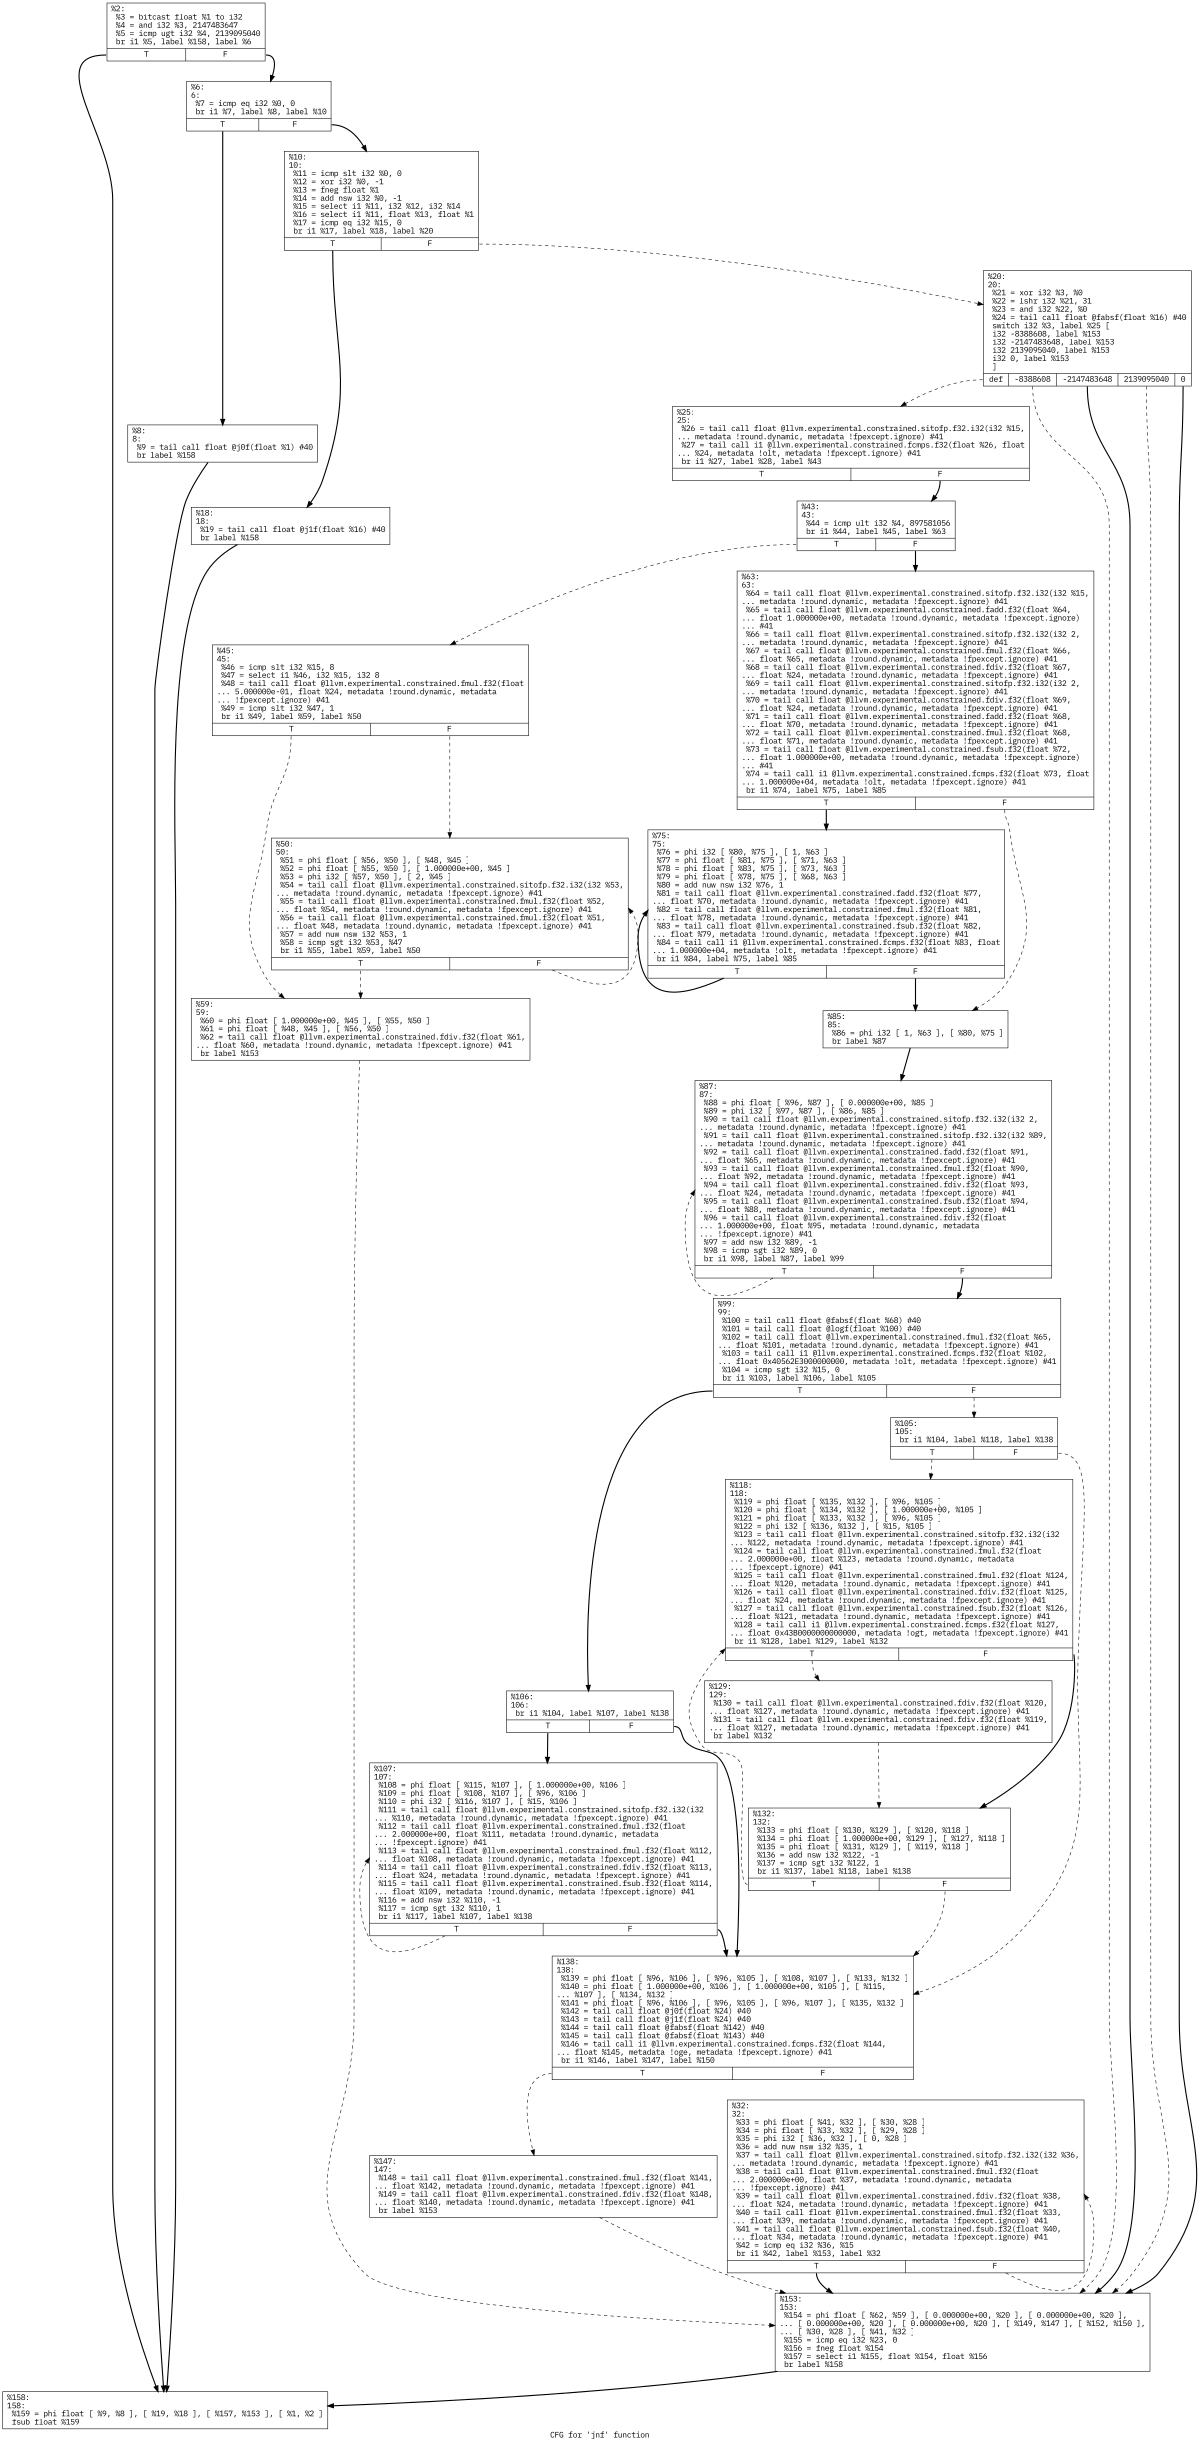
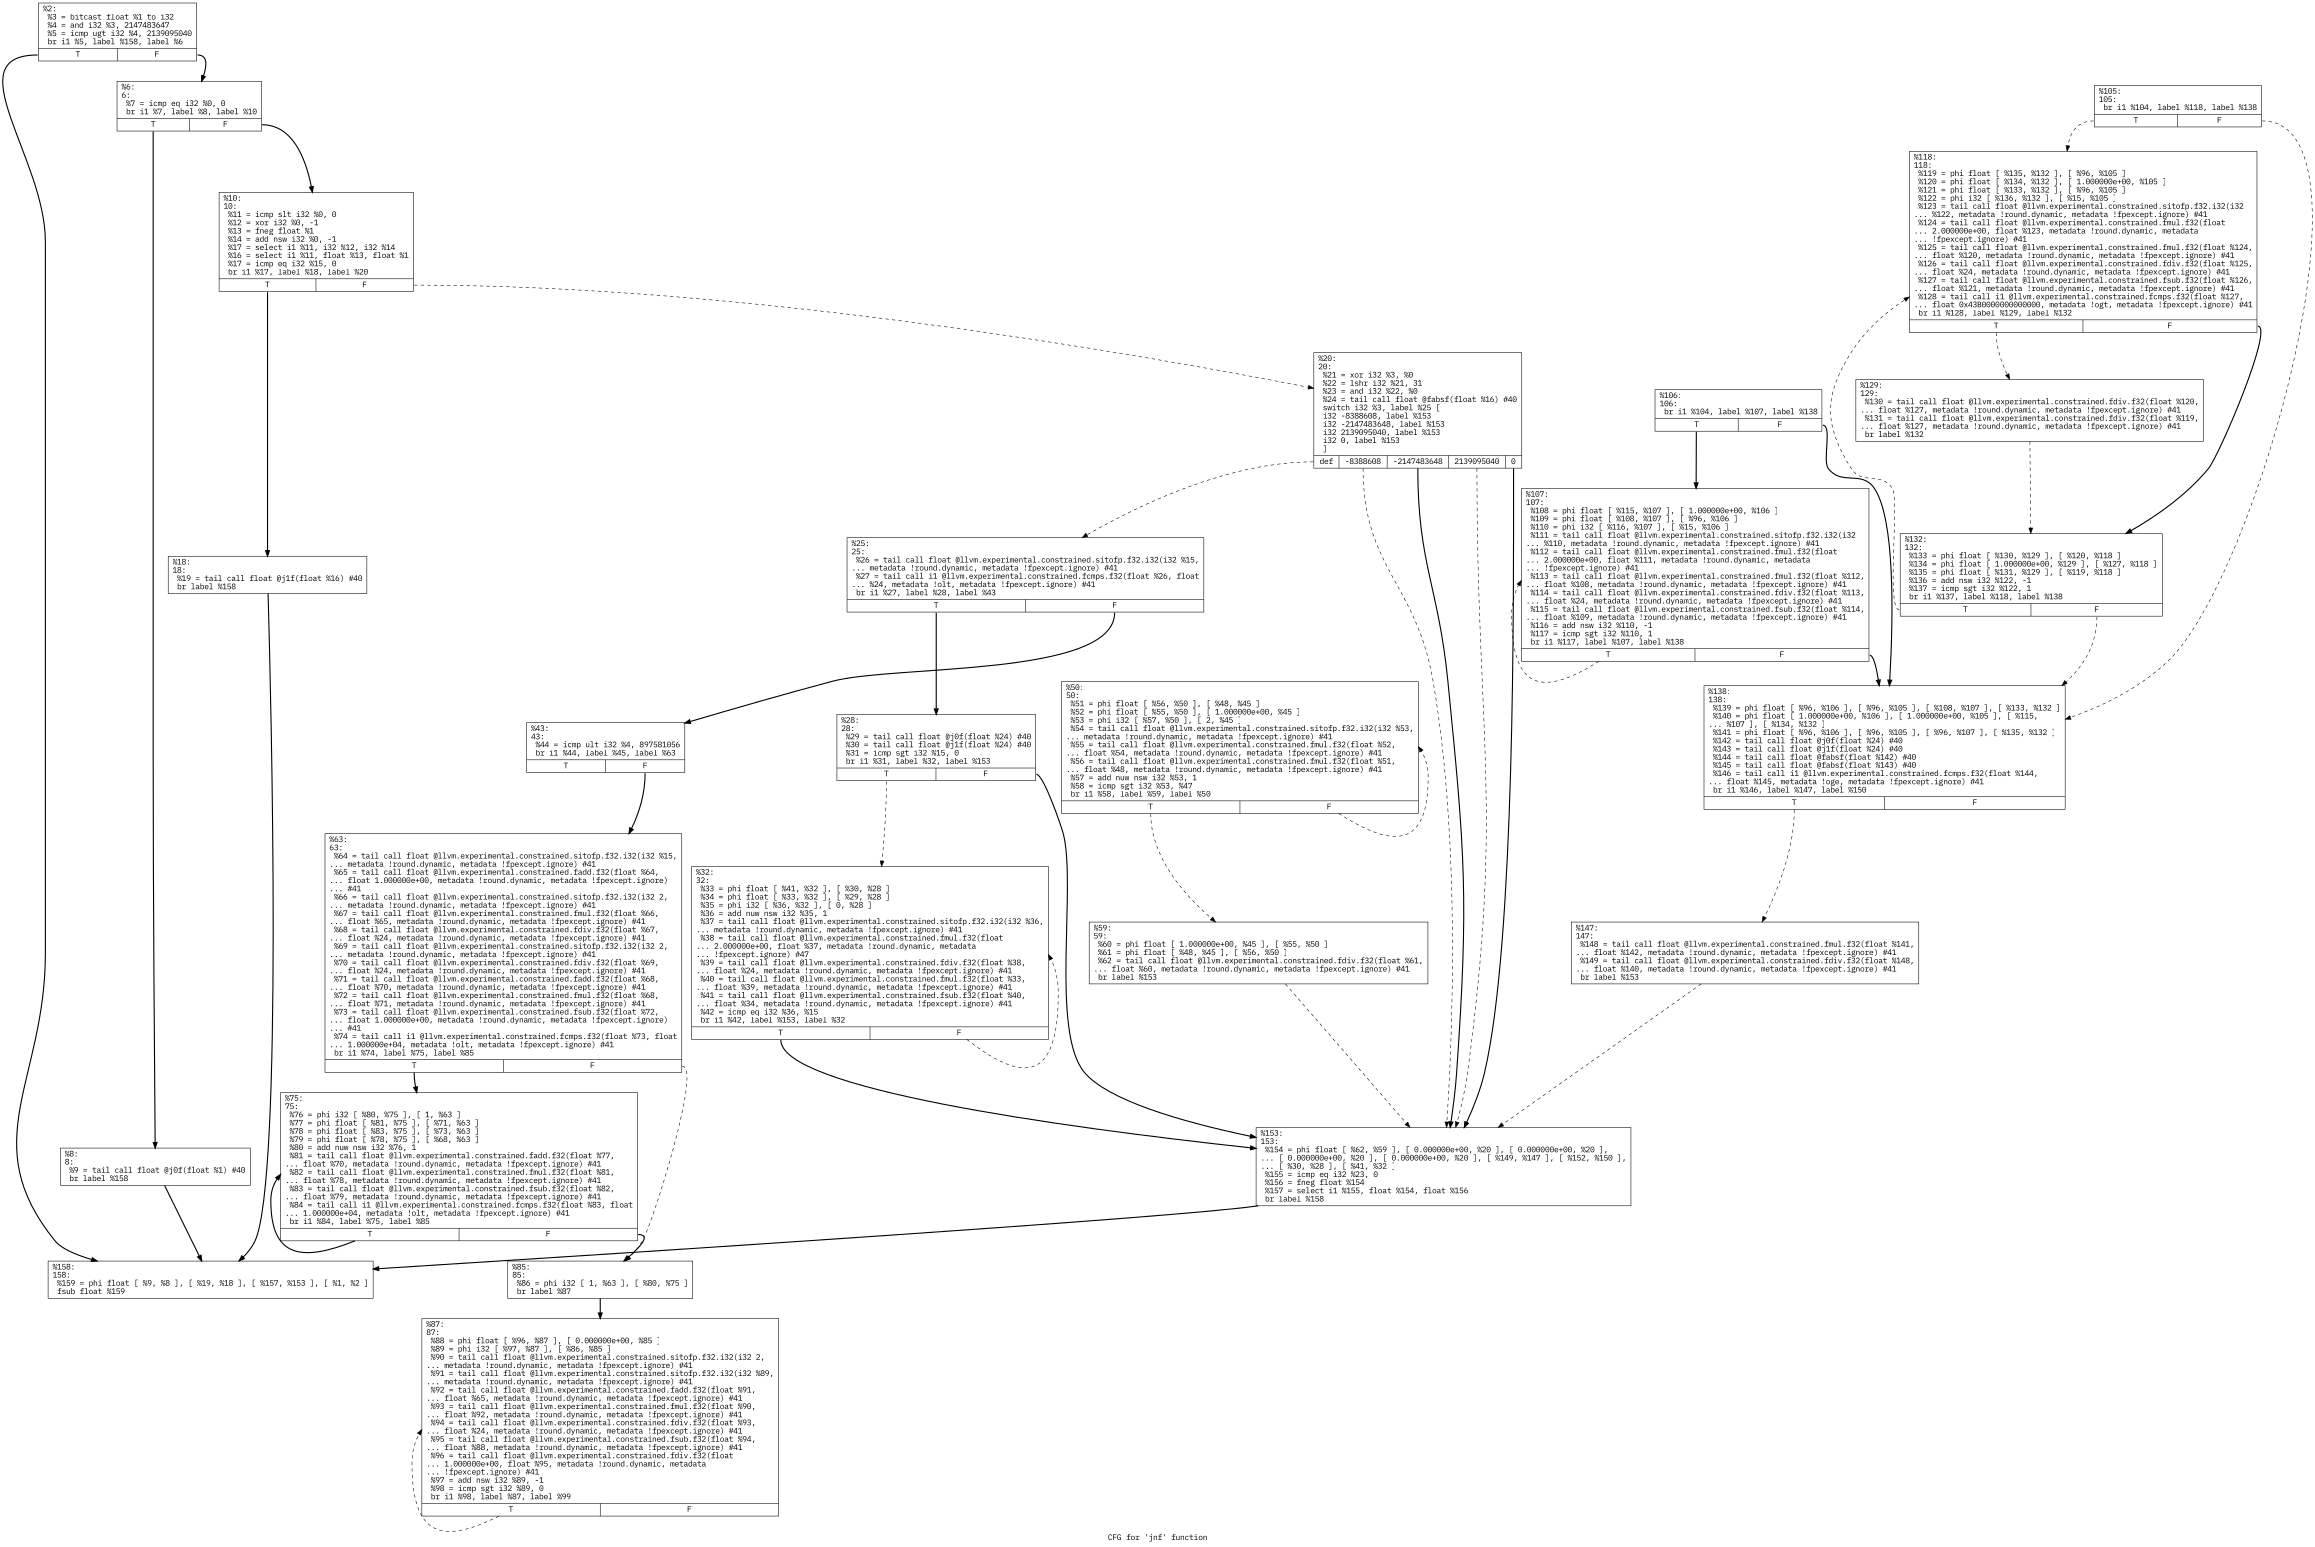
node "%10:": text "%15 = select i1 %11, i32 %12, i32 %14" -> "%17 = select i1 %11, i32 %12, i32 %14"
node "%45:": removed
node "%28:": added
node "%50:": text "br i1 %55, label %59, label %50" -> "br i1 %58, label %59, label %50"
node "%99:": removed
node "%32:": text "... !fpexcept.ignore) #41" -> "... !fpexcept.ignore) #47"
